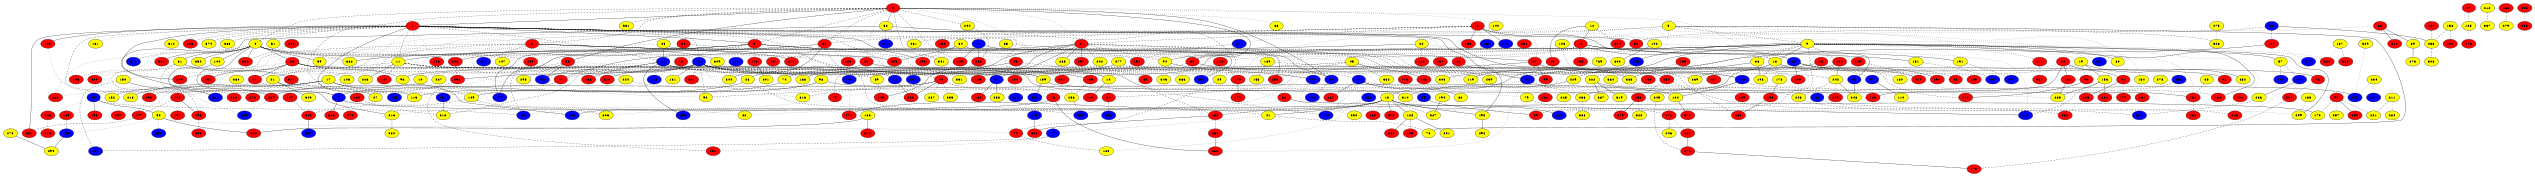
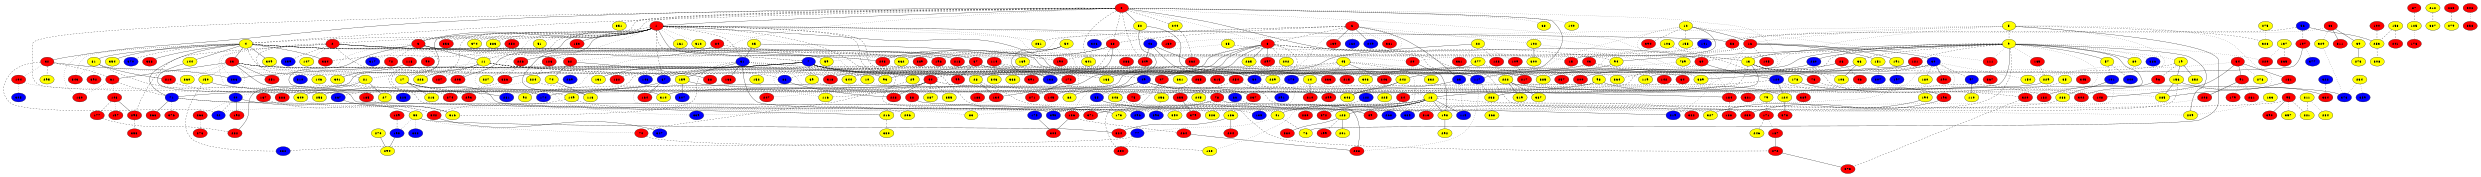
edge "169" -- "155": now "12" -- "155"
edge "17" -- "152": removed
node "816": label "816" -> "116"
